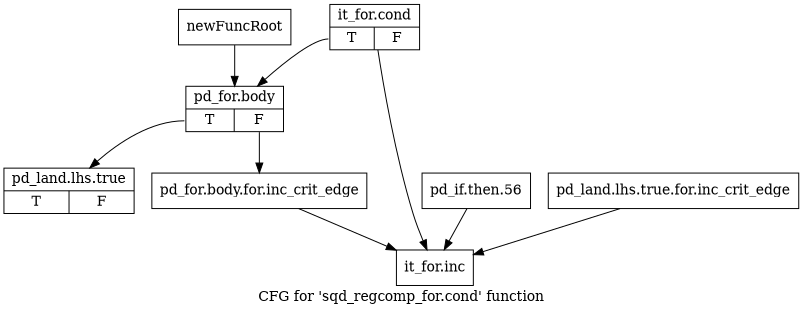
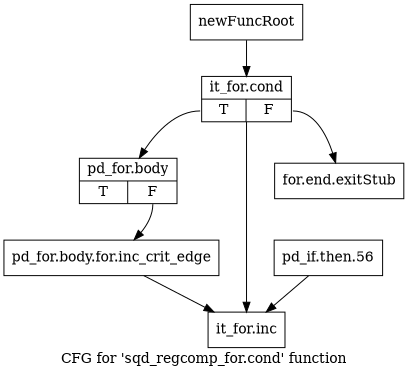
edge "newFuncRoot" -> "pd_for.body": now "newFuncRoot" -> "it_for.cond"
node "for.end.exitStub": added
node "pd_land.lhs.true": removed
node "pd_land.lhs.true.for.inc_crit_edge": removed
